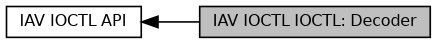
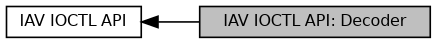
node "IAV IOCTL IOCTL: Decoder": label "IAV IOCTL IOCTL: Decoder" -> "IAV IOCTL API: Decoder"
